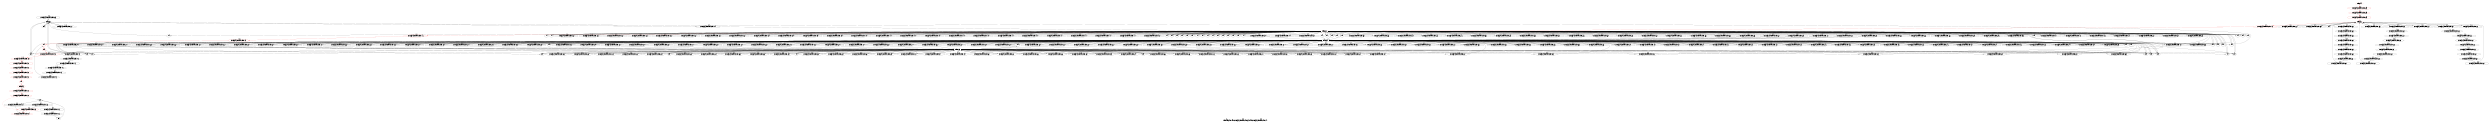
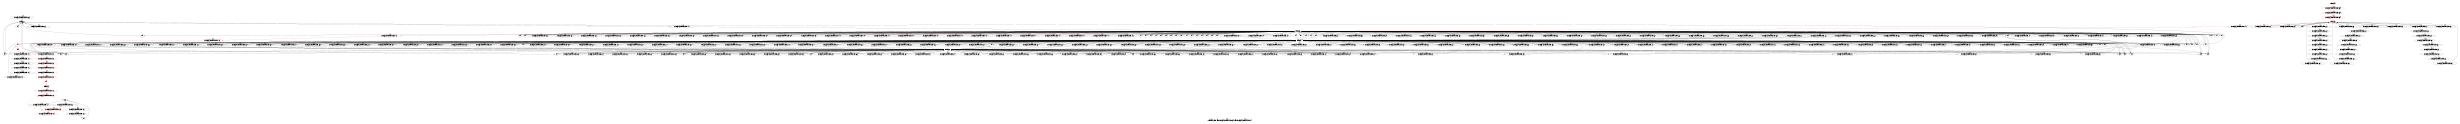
node "curve25519-donnabad.c Line  674": removed
